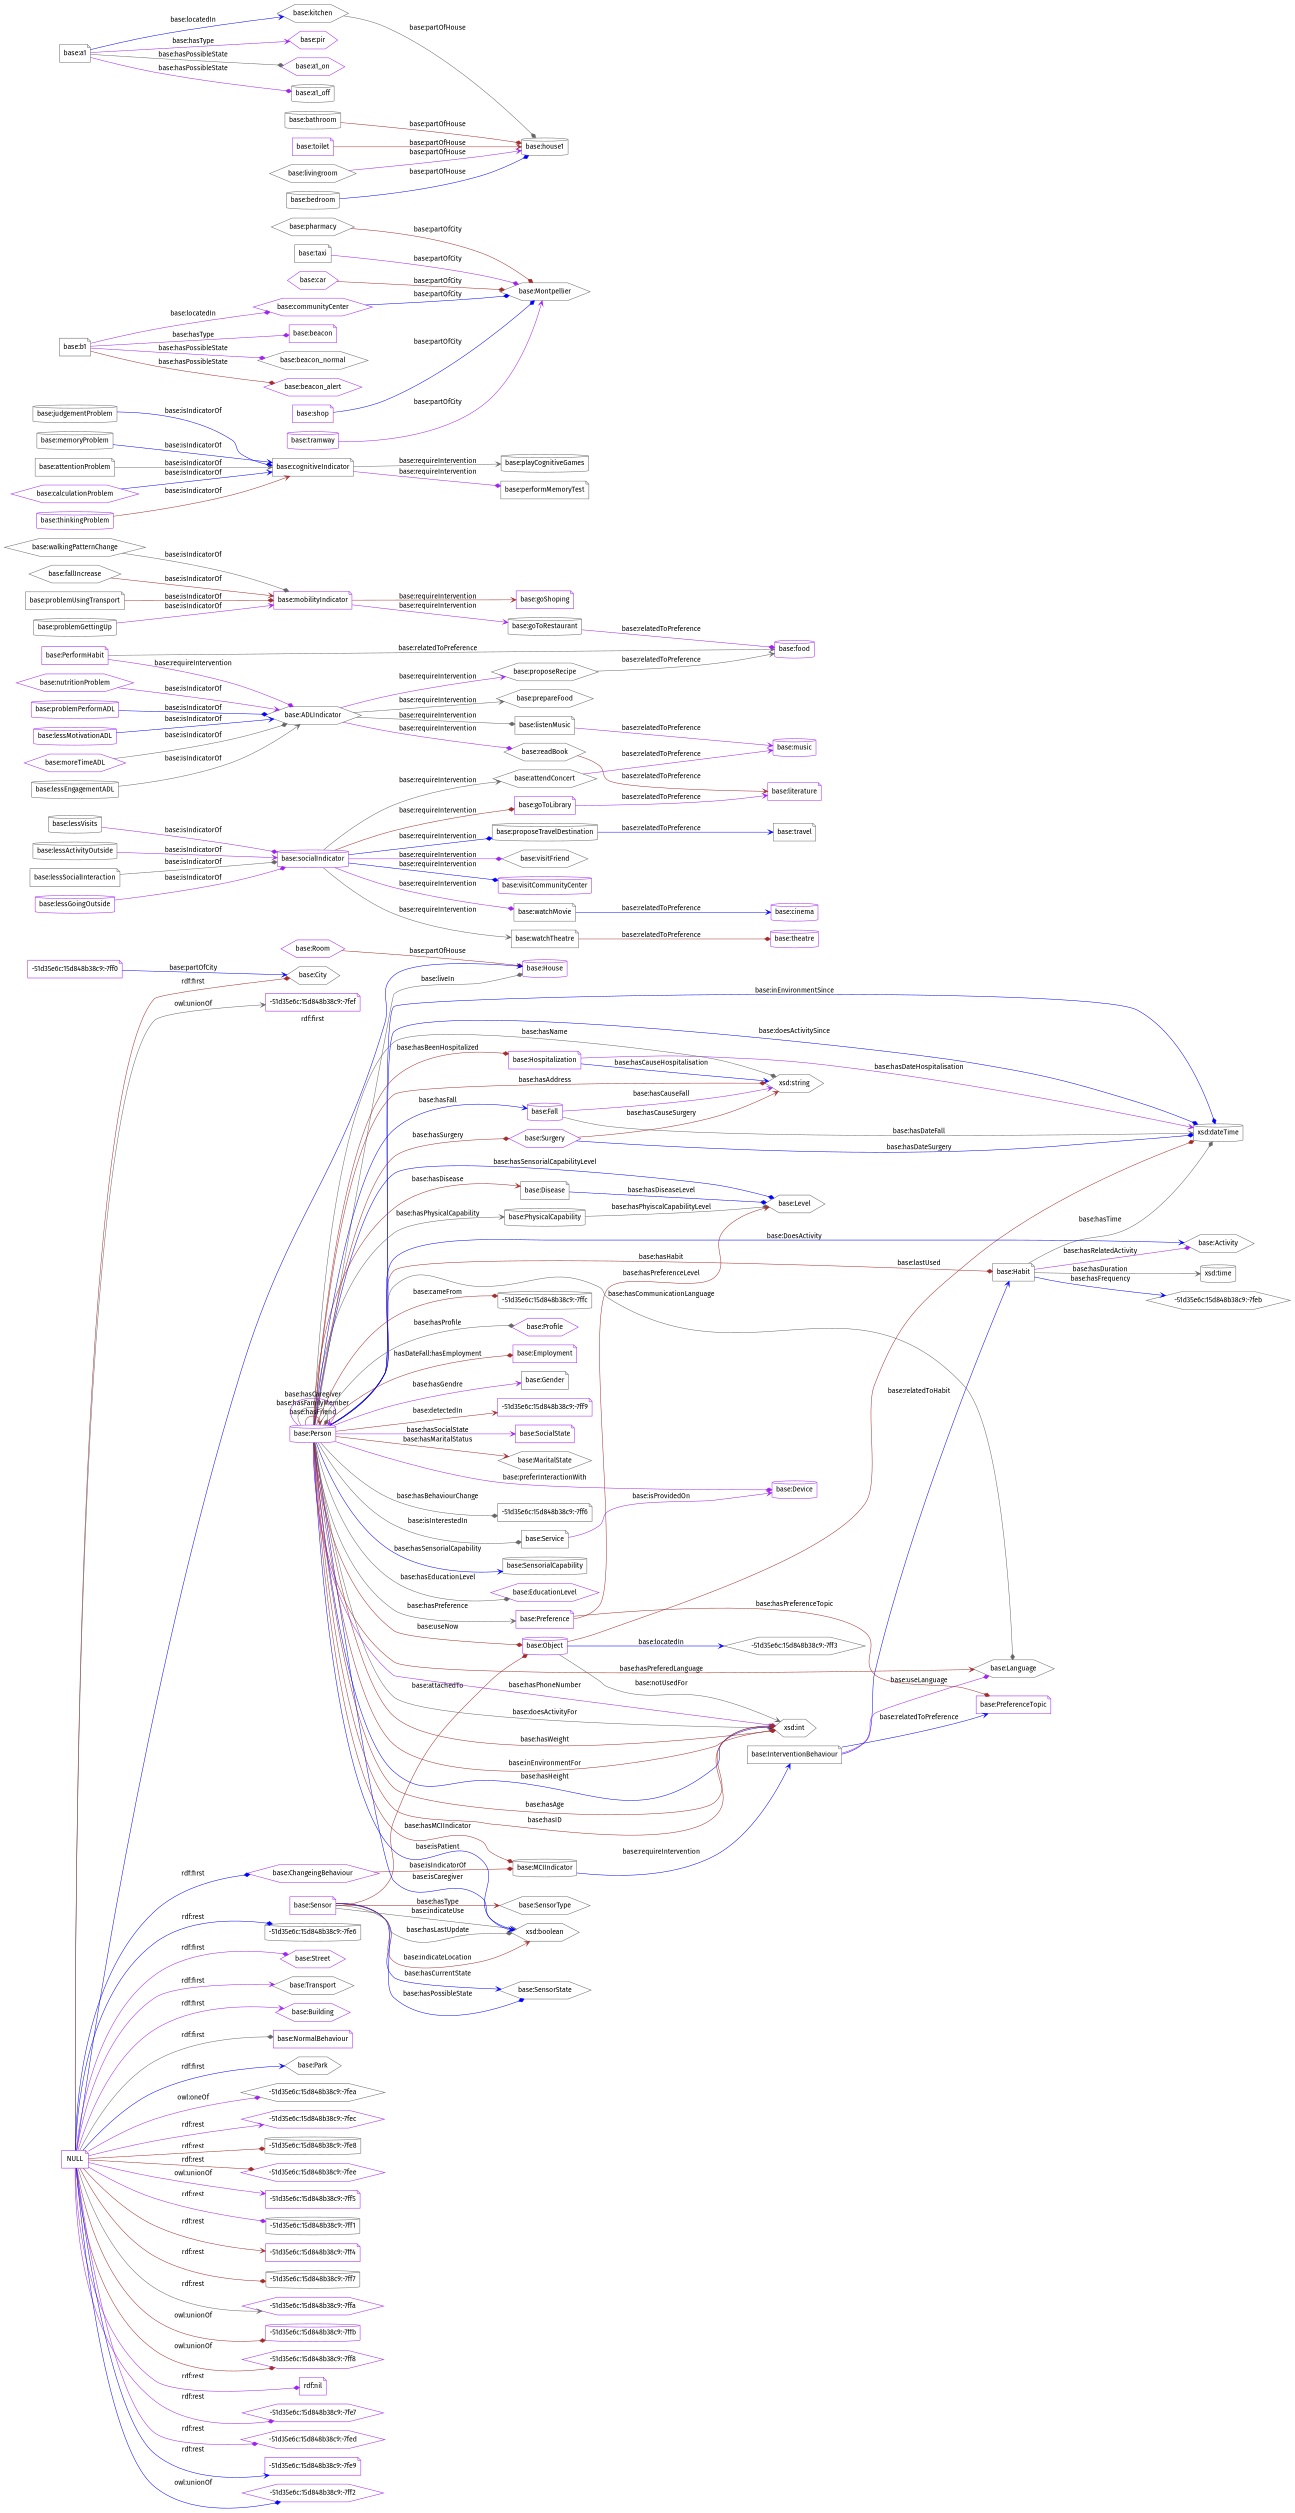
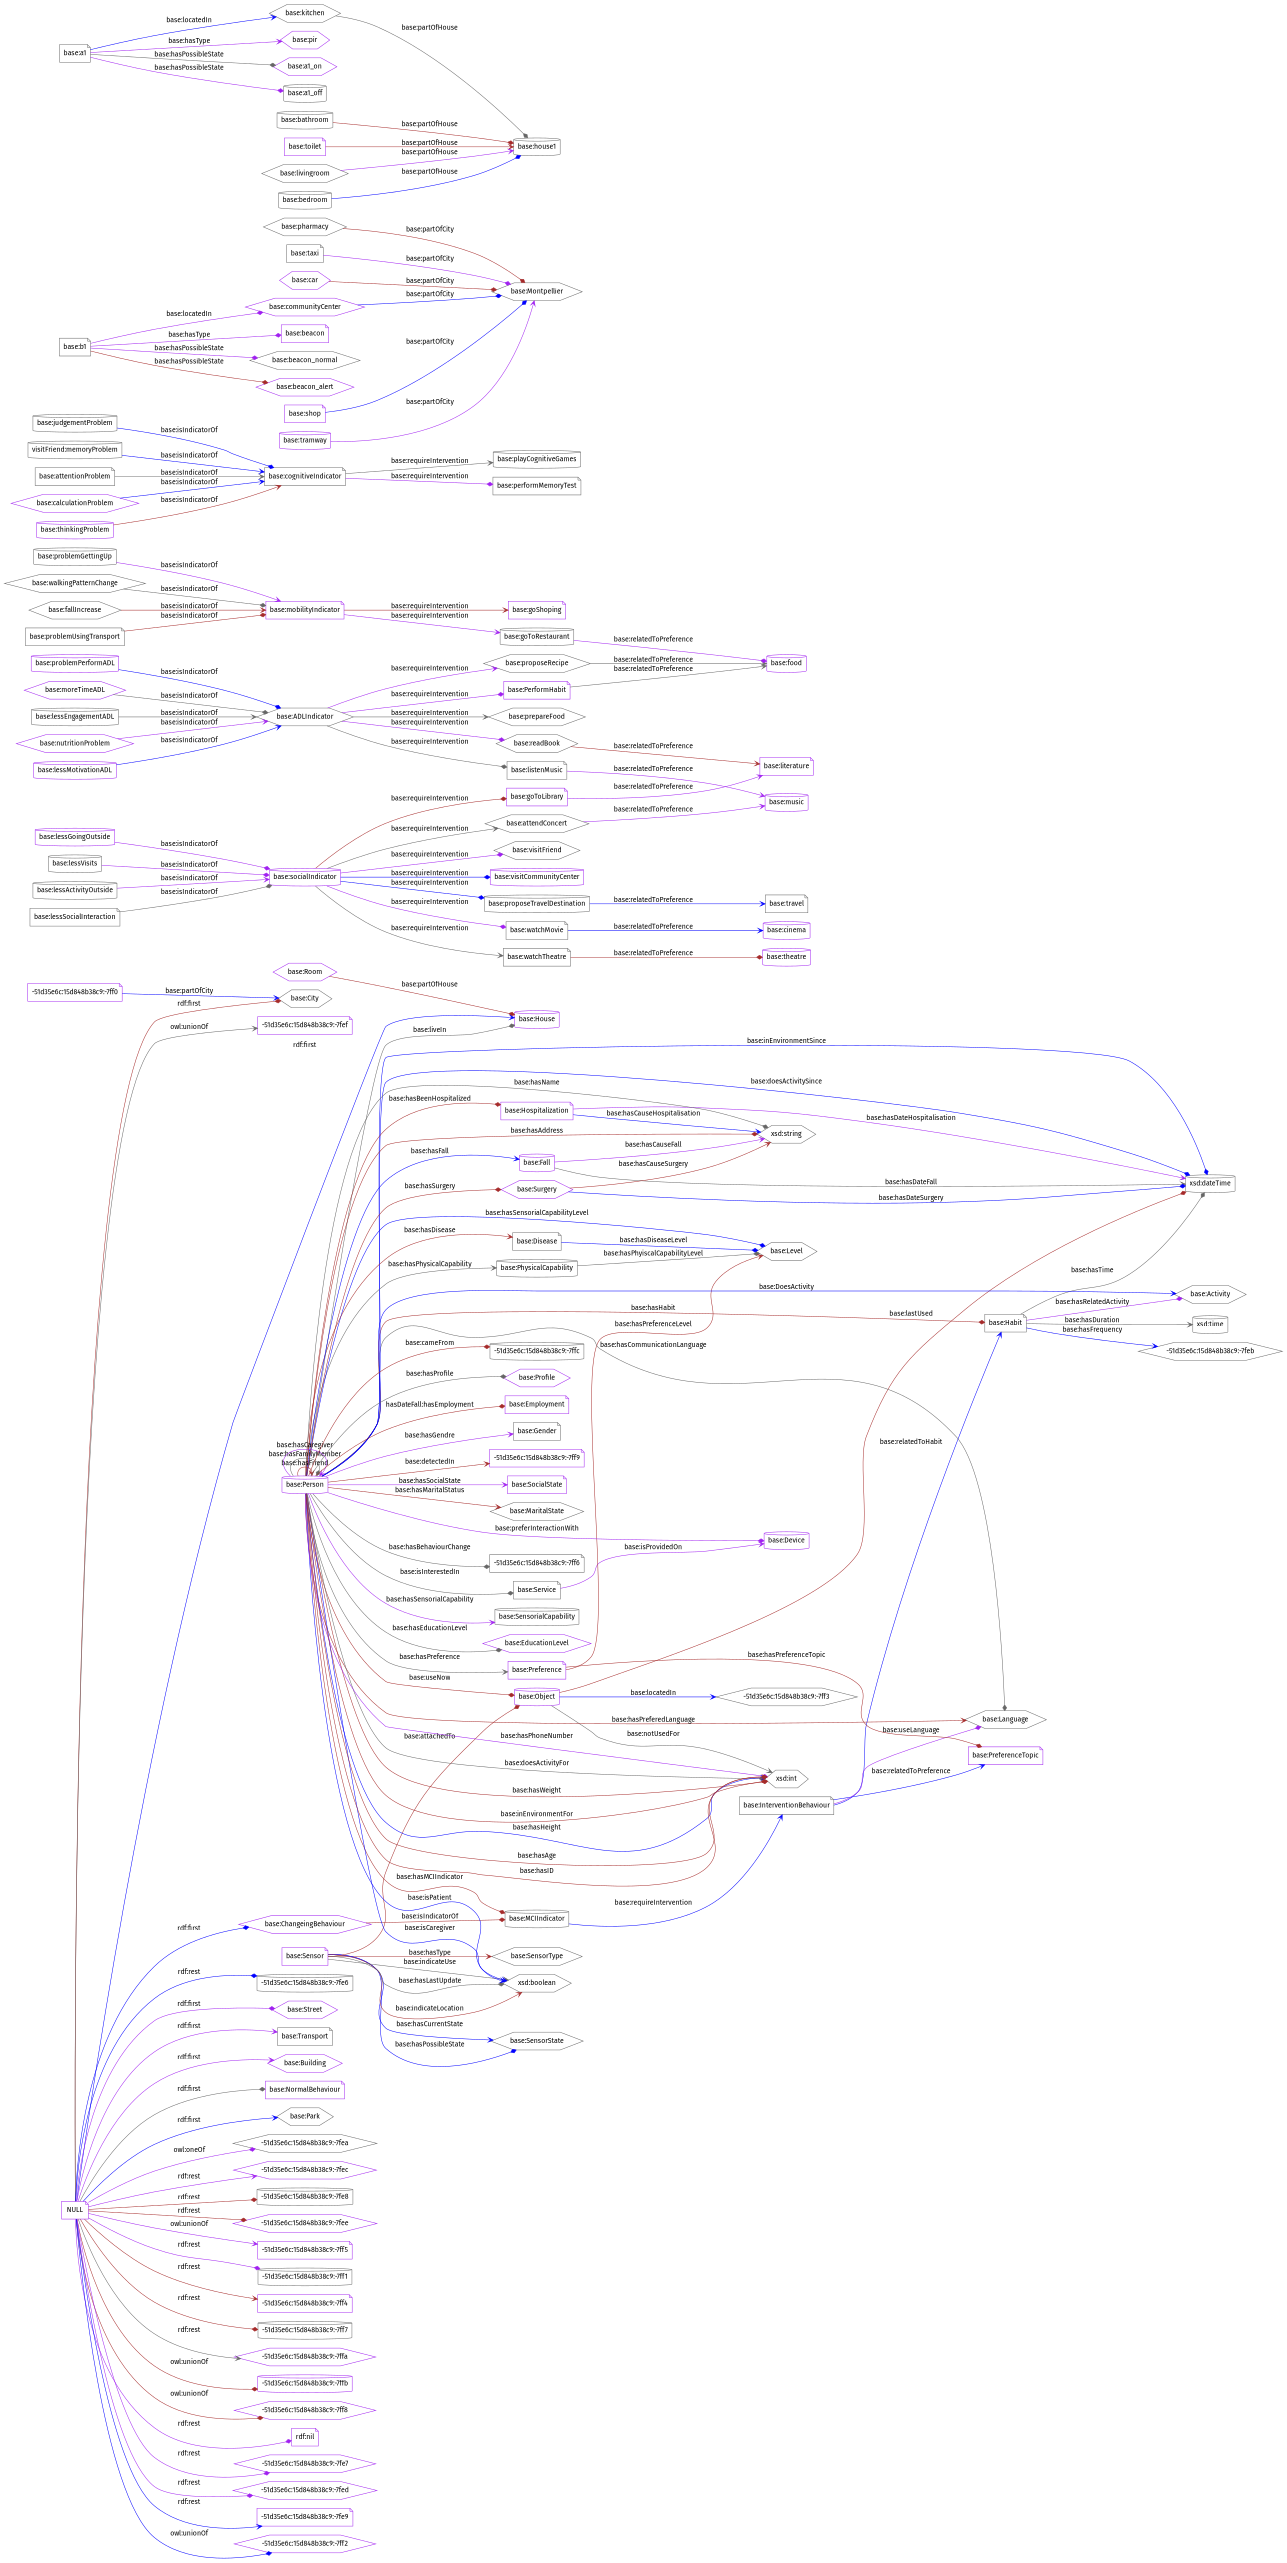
node "base:memoryProblem": label "base:memoryProblem" -> "visitFriend:memoryProblem"
edge "base:PerformHabit" -> "base:ADLIndicator": reversed
edge "base:Person" -> "base:SensorialCapability": color blue -> purple
node "base:Transport": shape hexagon -> note
